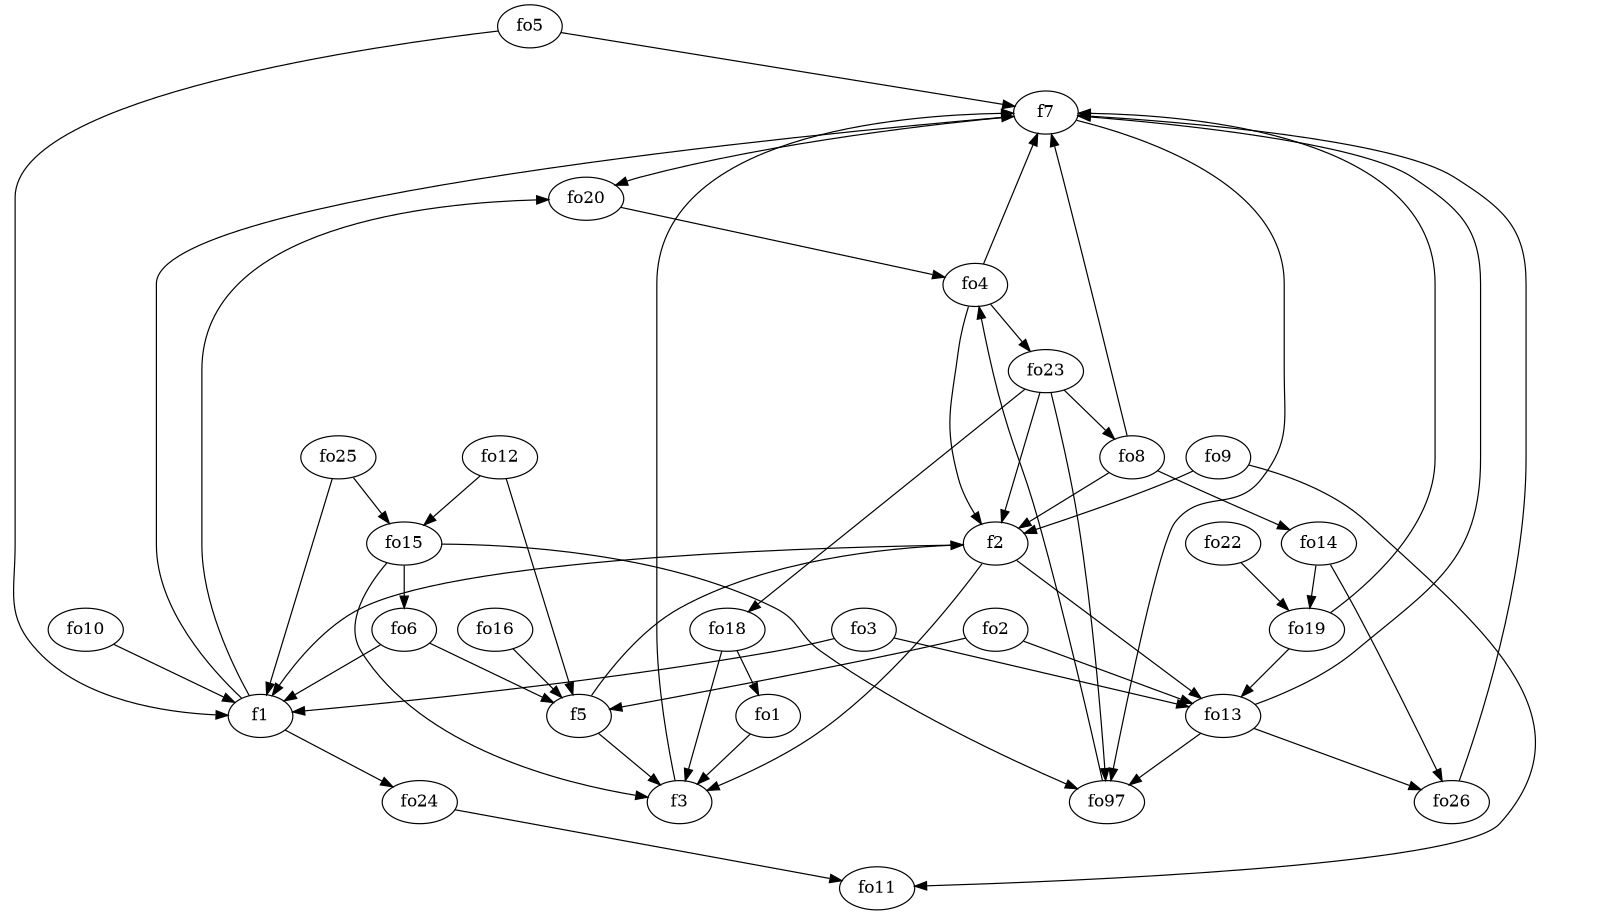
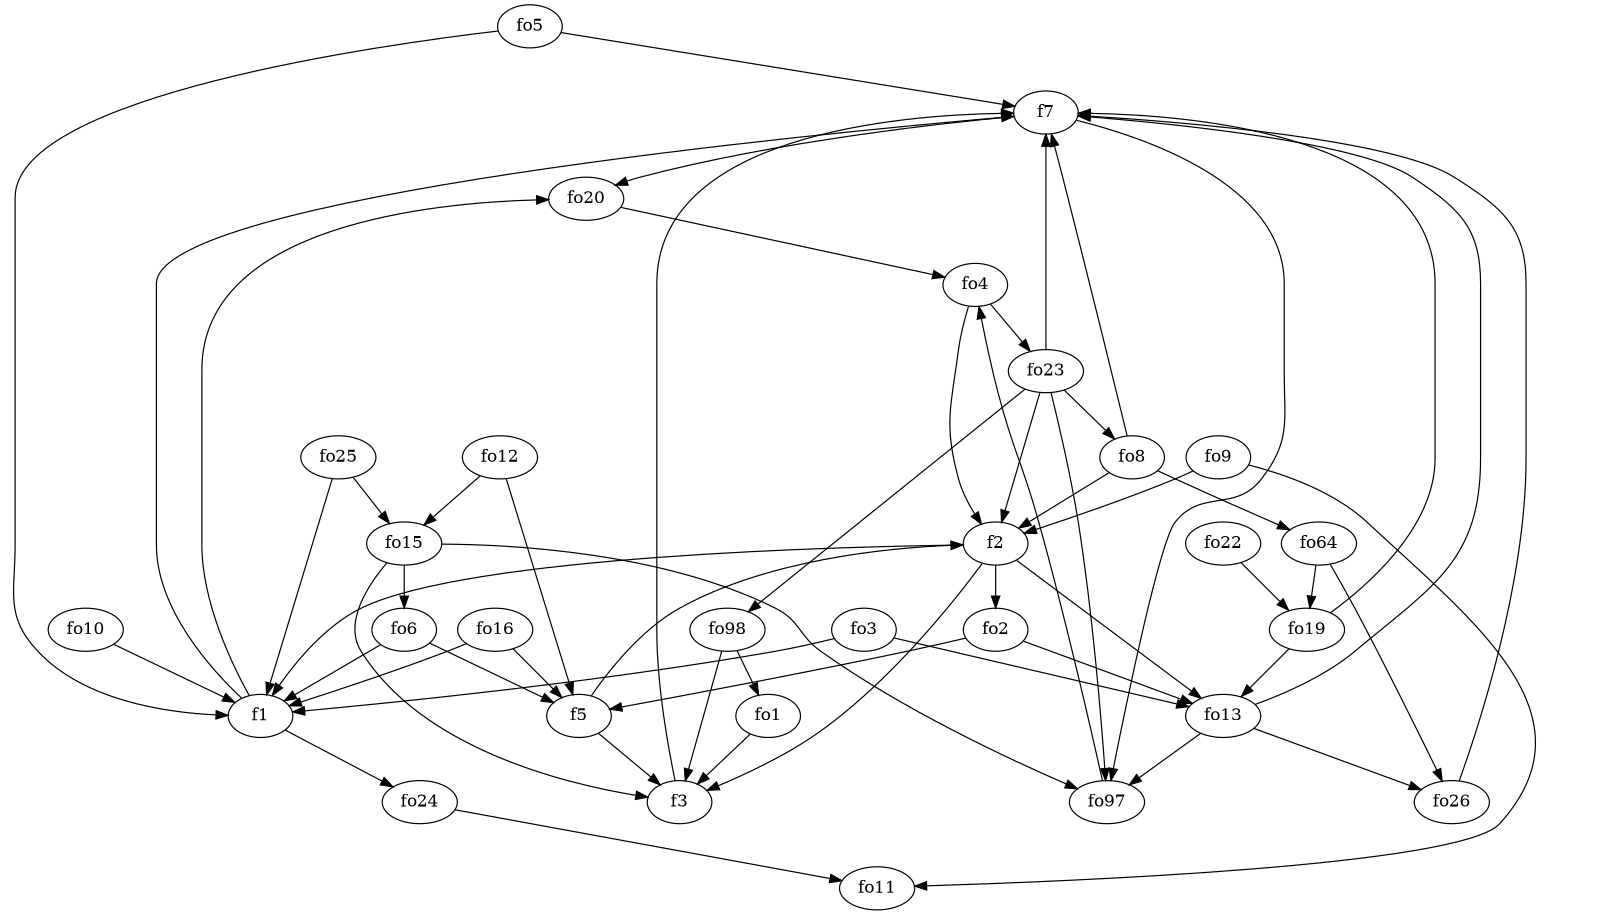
edge "fo4" -> "f7": now "fo23" -> "f7"
node "fo14": label "fo14" -> "fo64"
edge "f2" -> "fo2": added
node "fo18": label "fo18" -> "fo98"
edge "fo16" -> "f1": added
